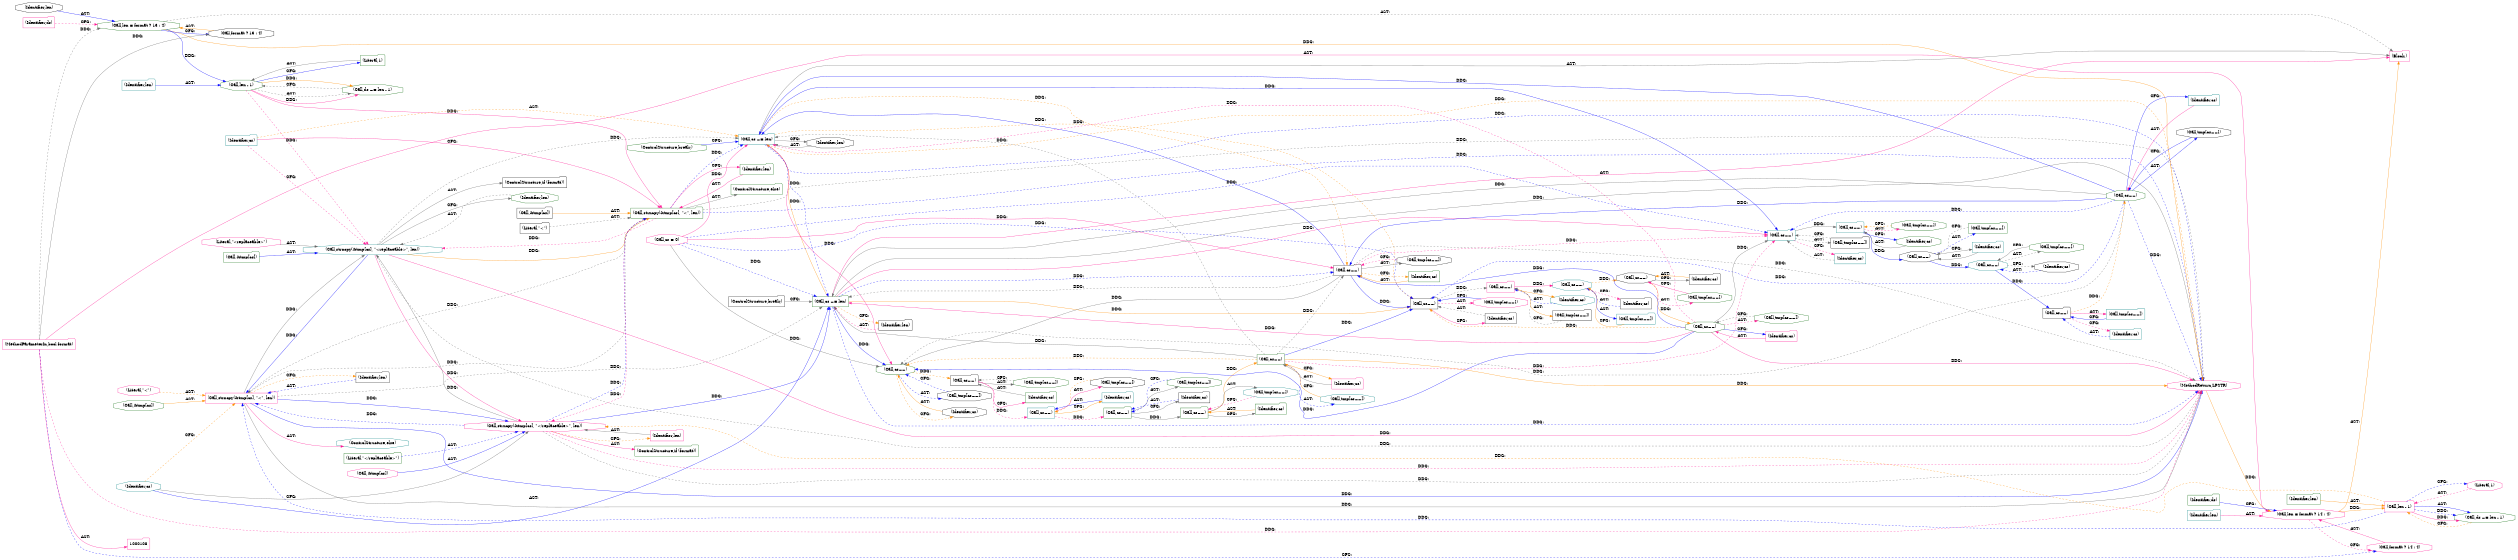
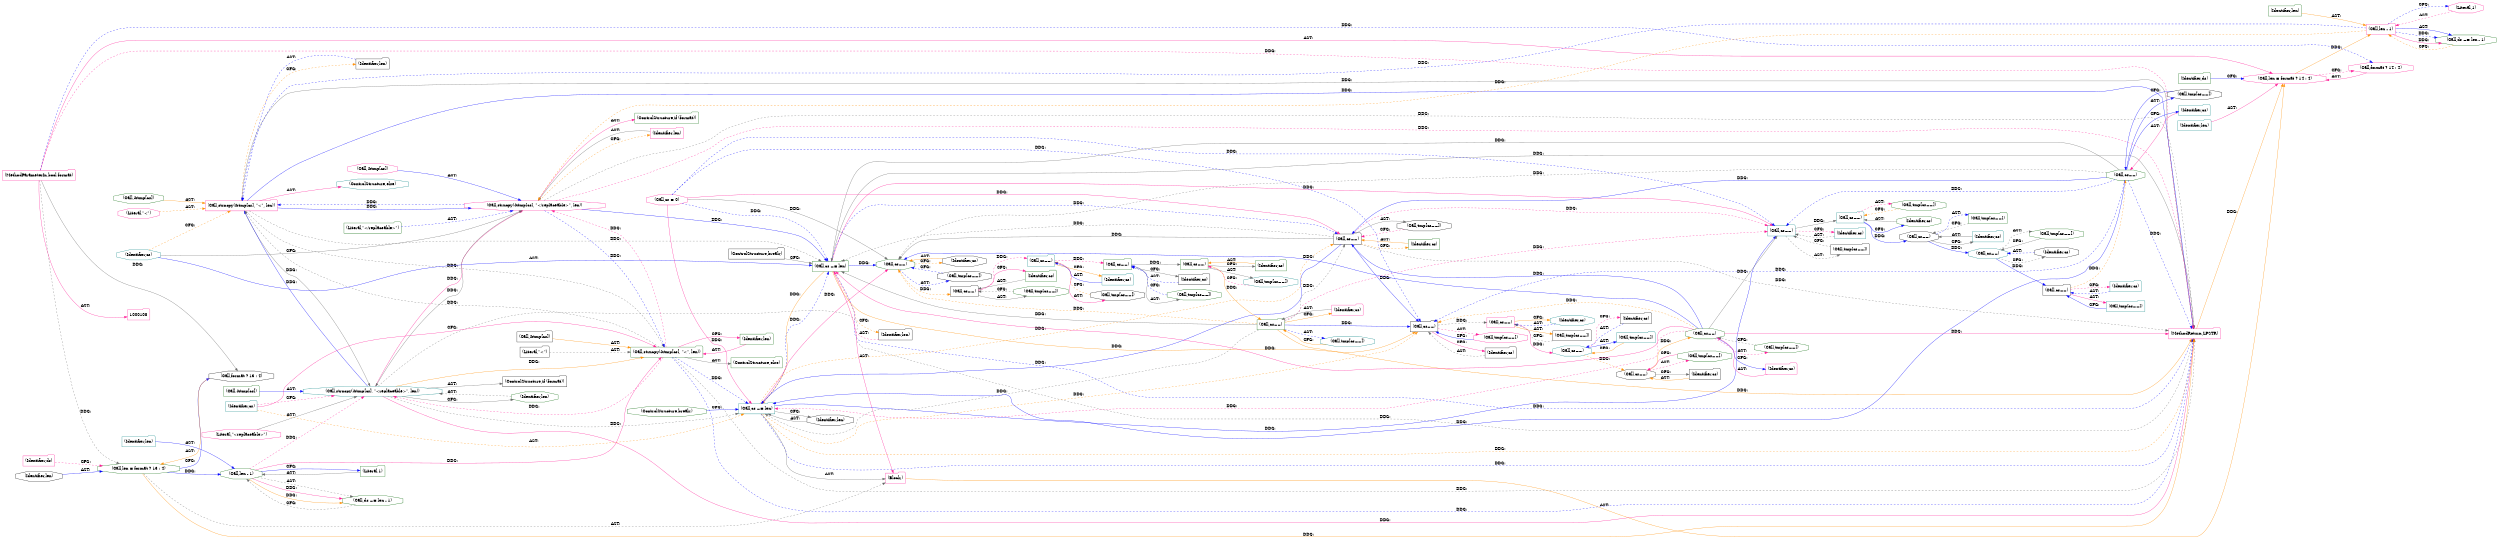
edge "(Call,len = format ? 14 : 4)" -> "(Block,)": reversed
node "(MethodReturn,LPSTR)": shape octagon -> folder
edge "(MethodParameterIn,bool format)" -> "(Call,format ? 14 : 4)": label "CFG: " -> "DDG: "
